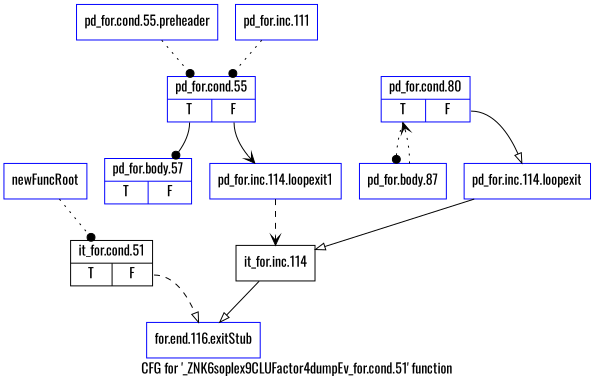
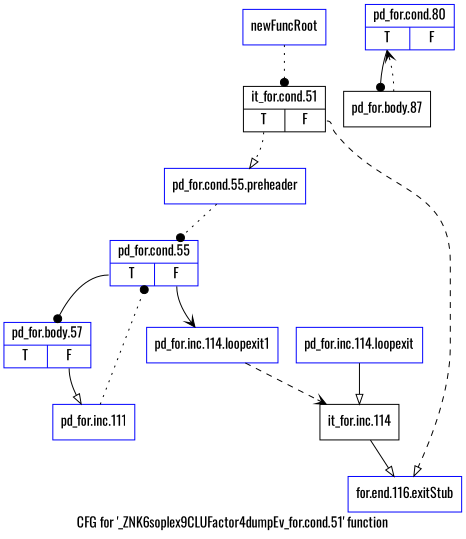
edge "pd_for.cond.80" -> "pd_for.inc.114.loopexit": removed
edge "pd_for.cond.80" -> "pd_for.body.87": style dotted -> solid
edge "it_for.cond.51" -> "pd_for.cond.55.preheader": added
node "pd_for.body.87": color blue -> black
edge "pd_for.body.57" -> "pd_for.inc.111": added
